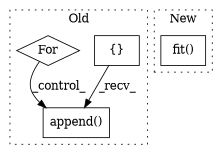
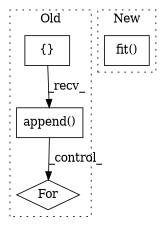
edge "For" -> "append()": reversed
